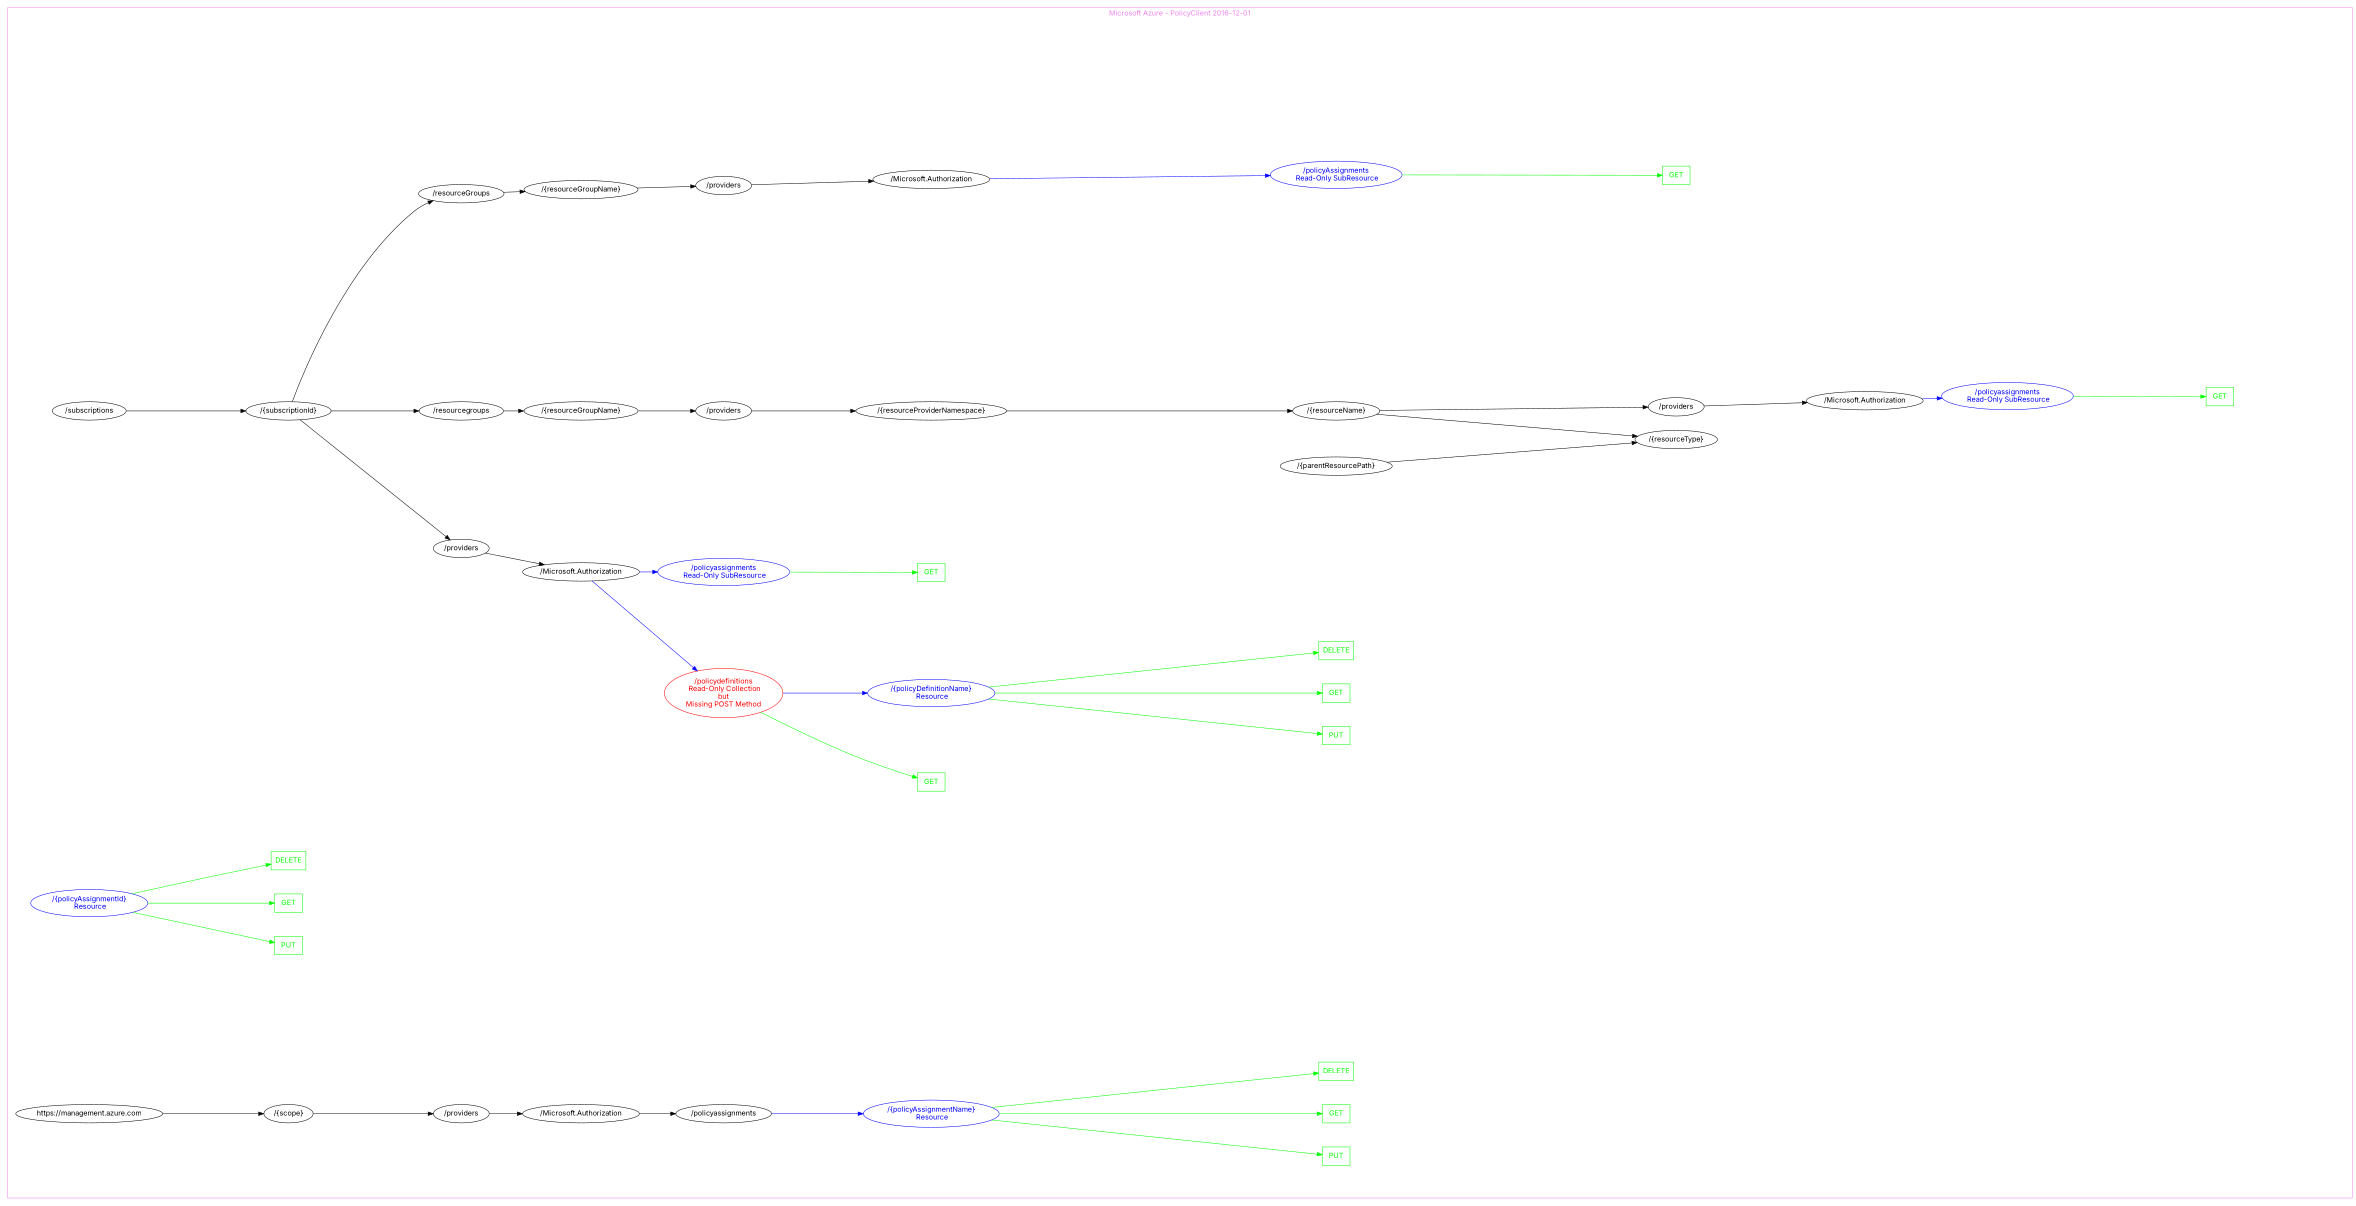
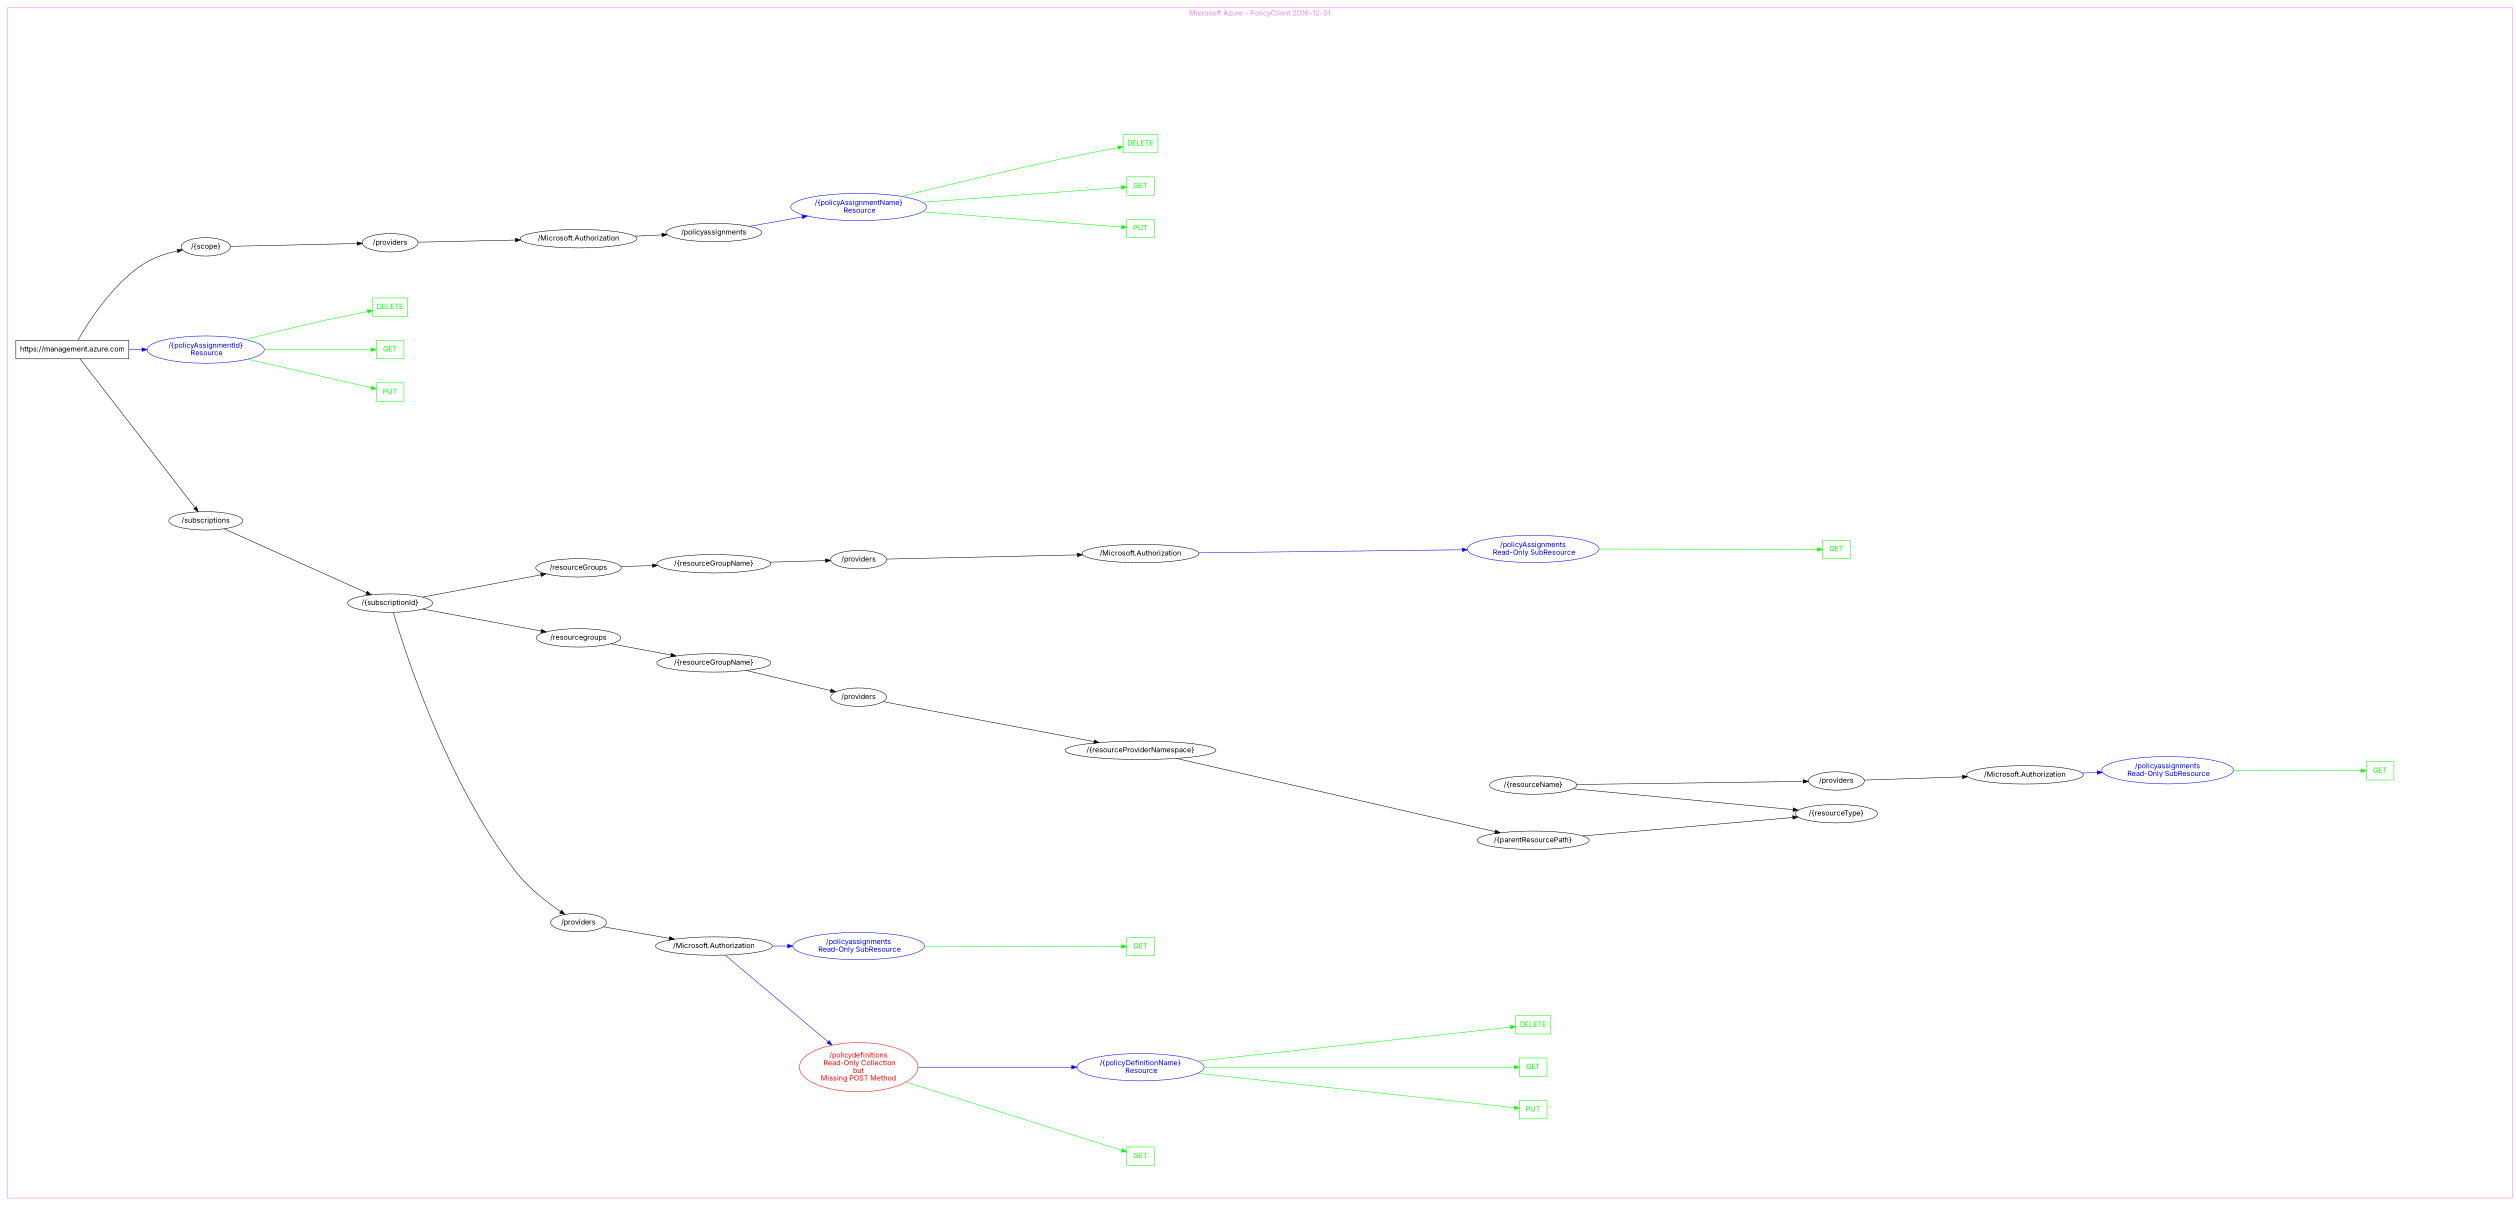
edge "https://management.azure.com" -> "/{policyAssignmentId} Resource": added
edge "/{resourceProviderNamespace}" -> "/{resourceName}": now "/{resourceProviderNamespace}" -> "/{parentResourcePath}"
edge "https://management.azure.com" -> "/subscriptions": added
node "https://management.azure.com": shape ellipse -> box
